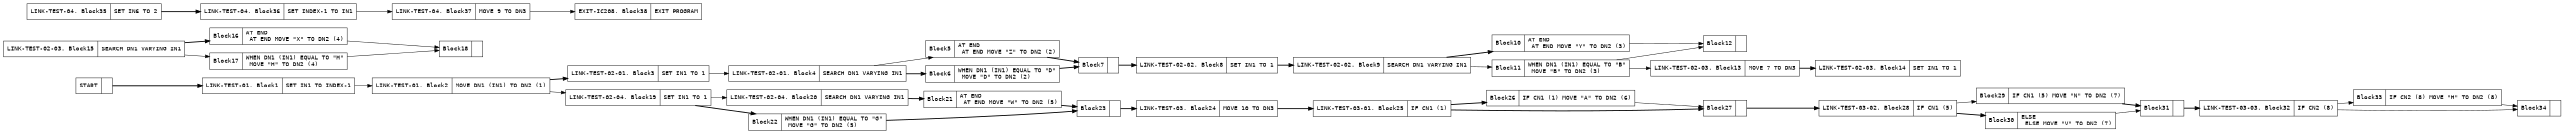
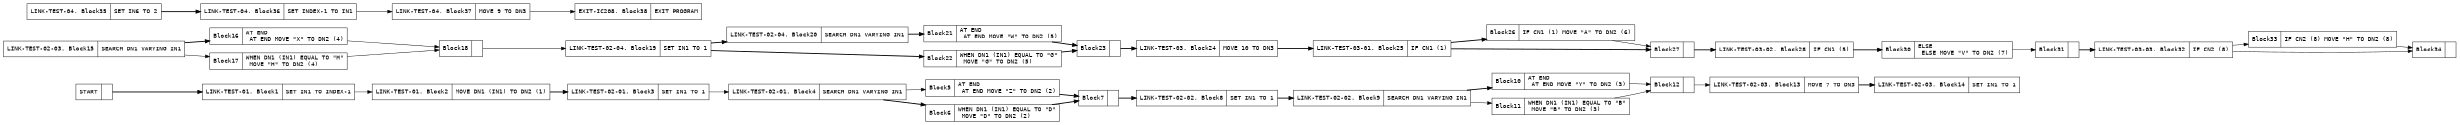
edge "Block11" -> "LINK-TEST-02-03. Block13": now "Block12" -> "LINK-TEST-02-03. Block13"
edge "LINK-TEST-01. Block2" -> "LINK-TEST-02-04. Block19": now "Block18" -> "LINK-TEST-02-04. Block19"
node "Block29": removed
edge "LINK-TEST-02-04. Block19" -> "LINK-TEST-02-04. Block20": style solid -> bold
